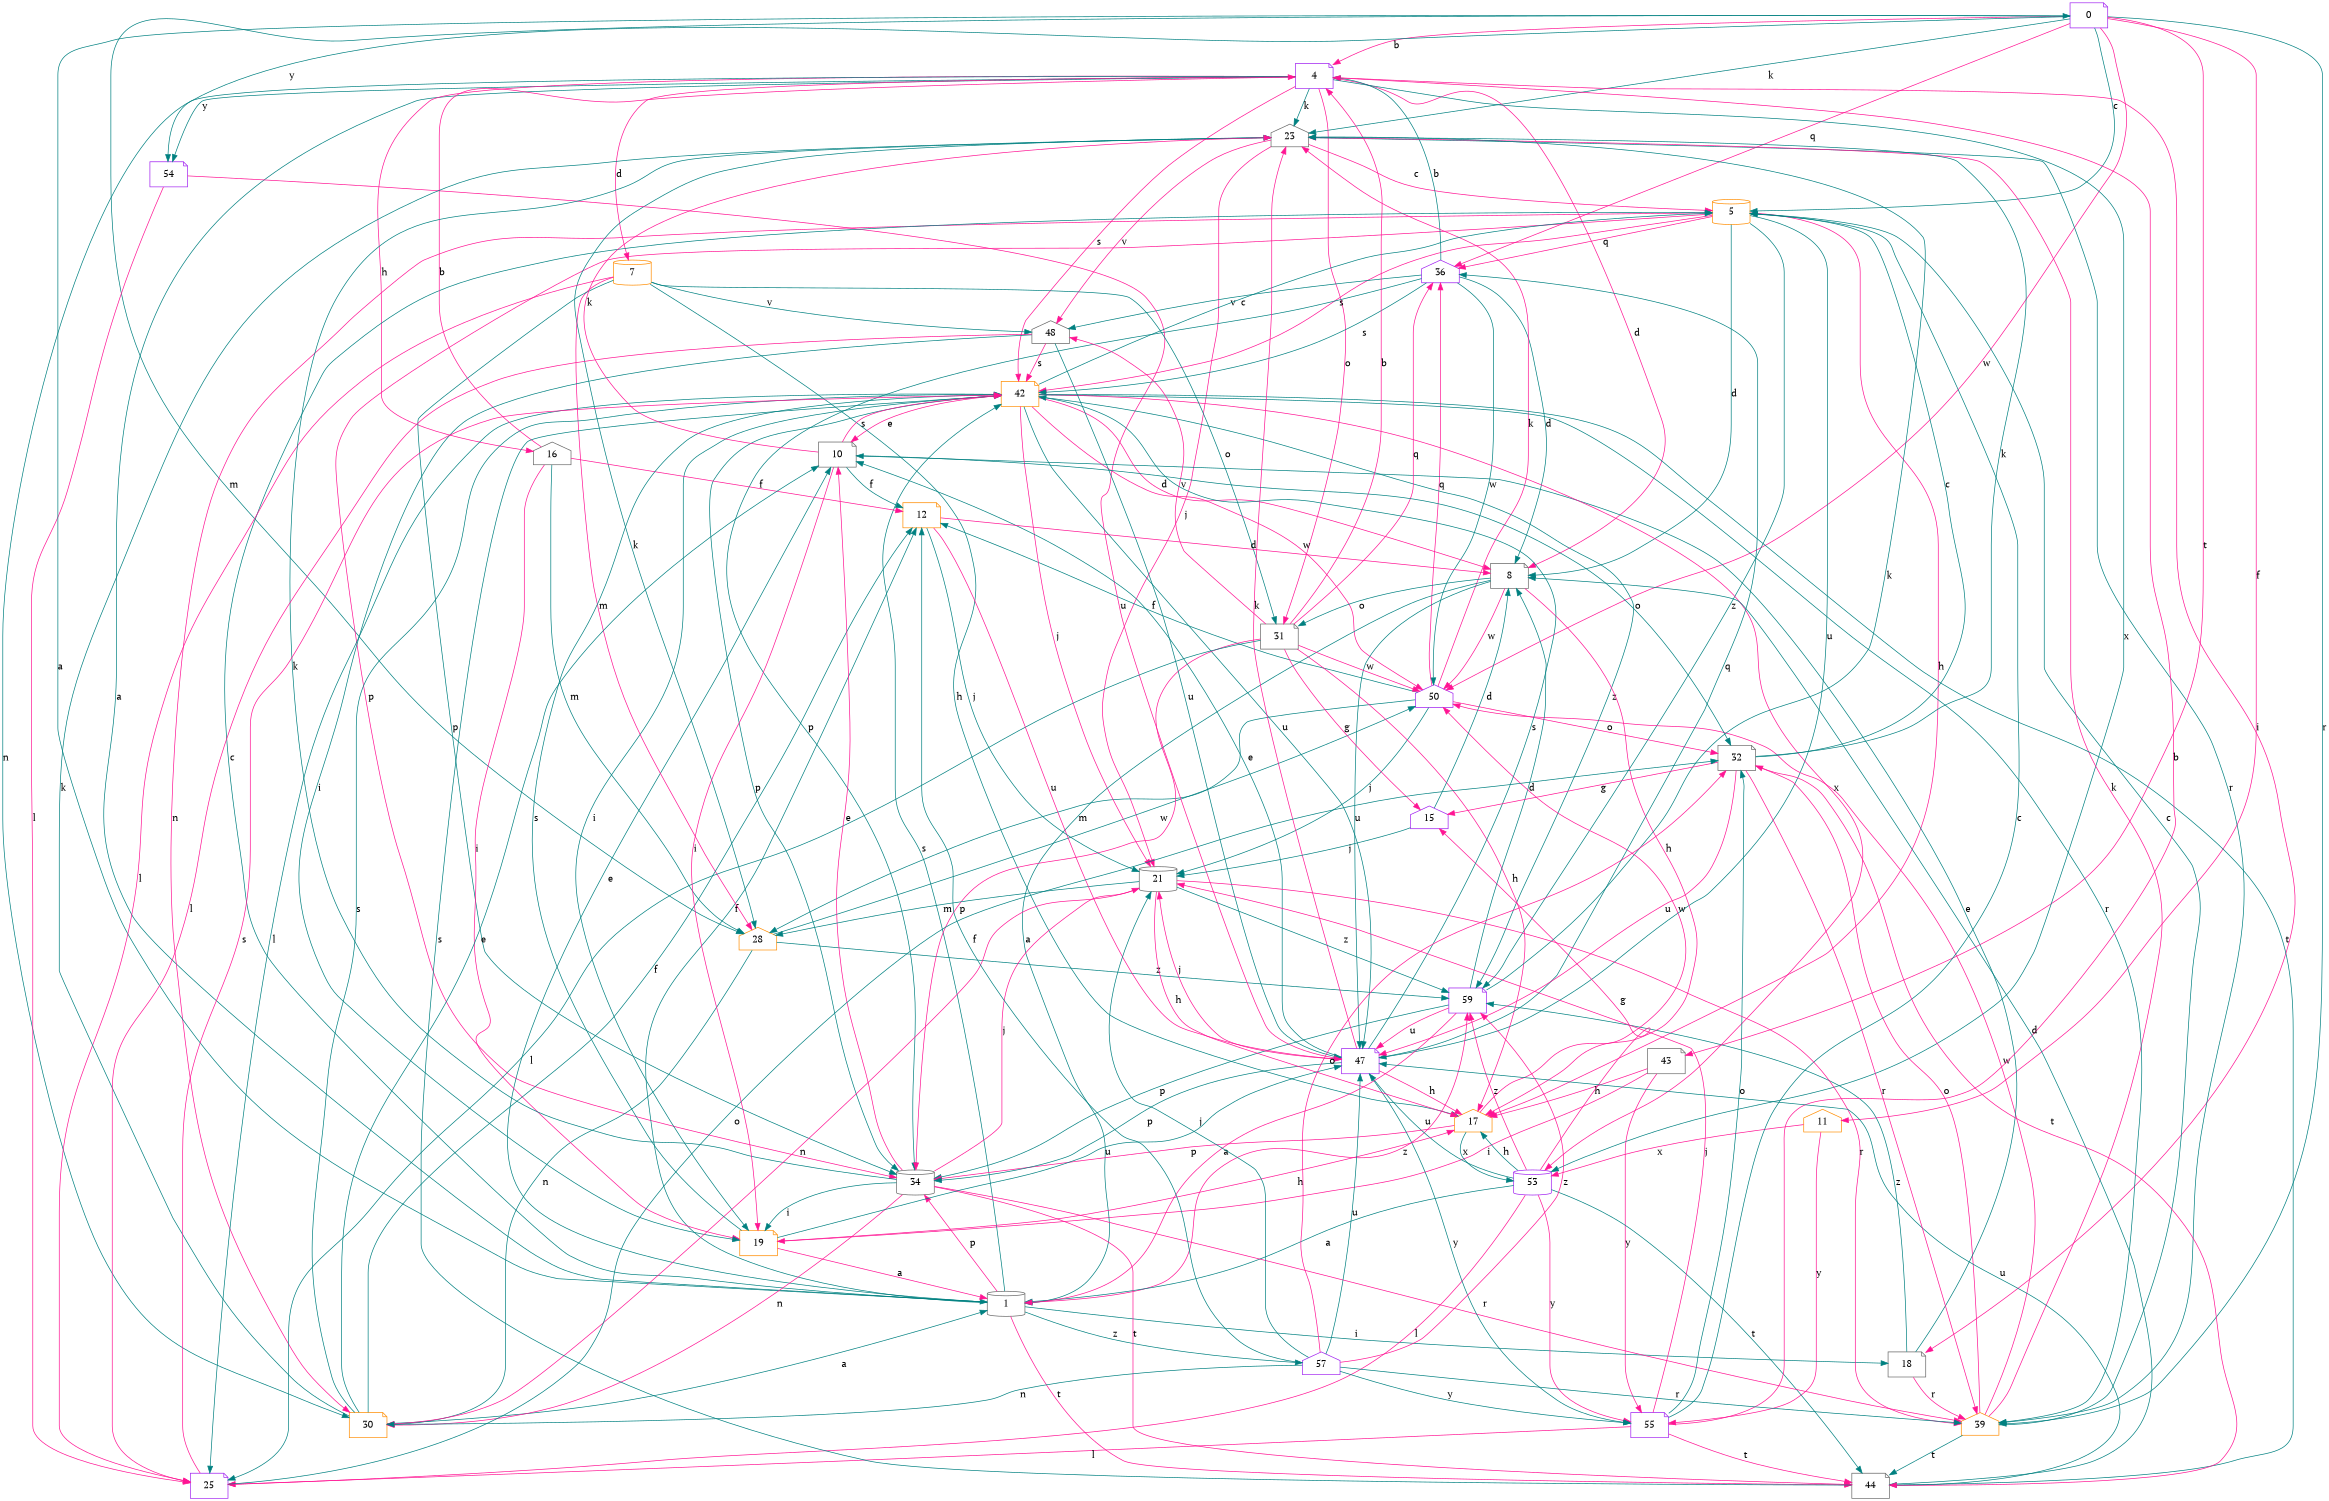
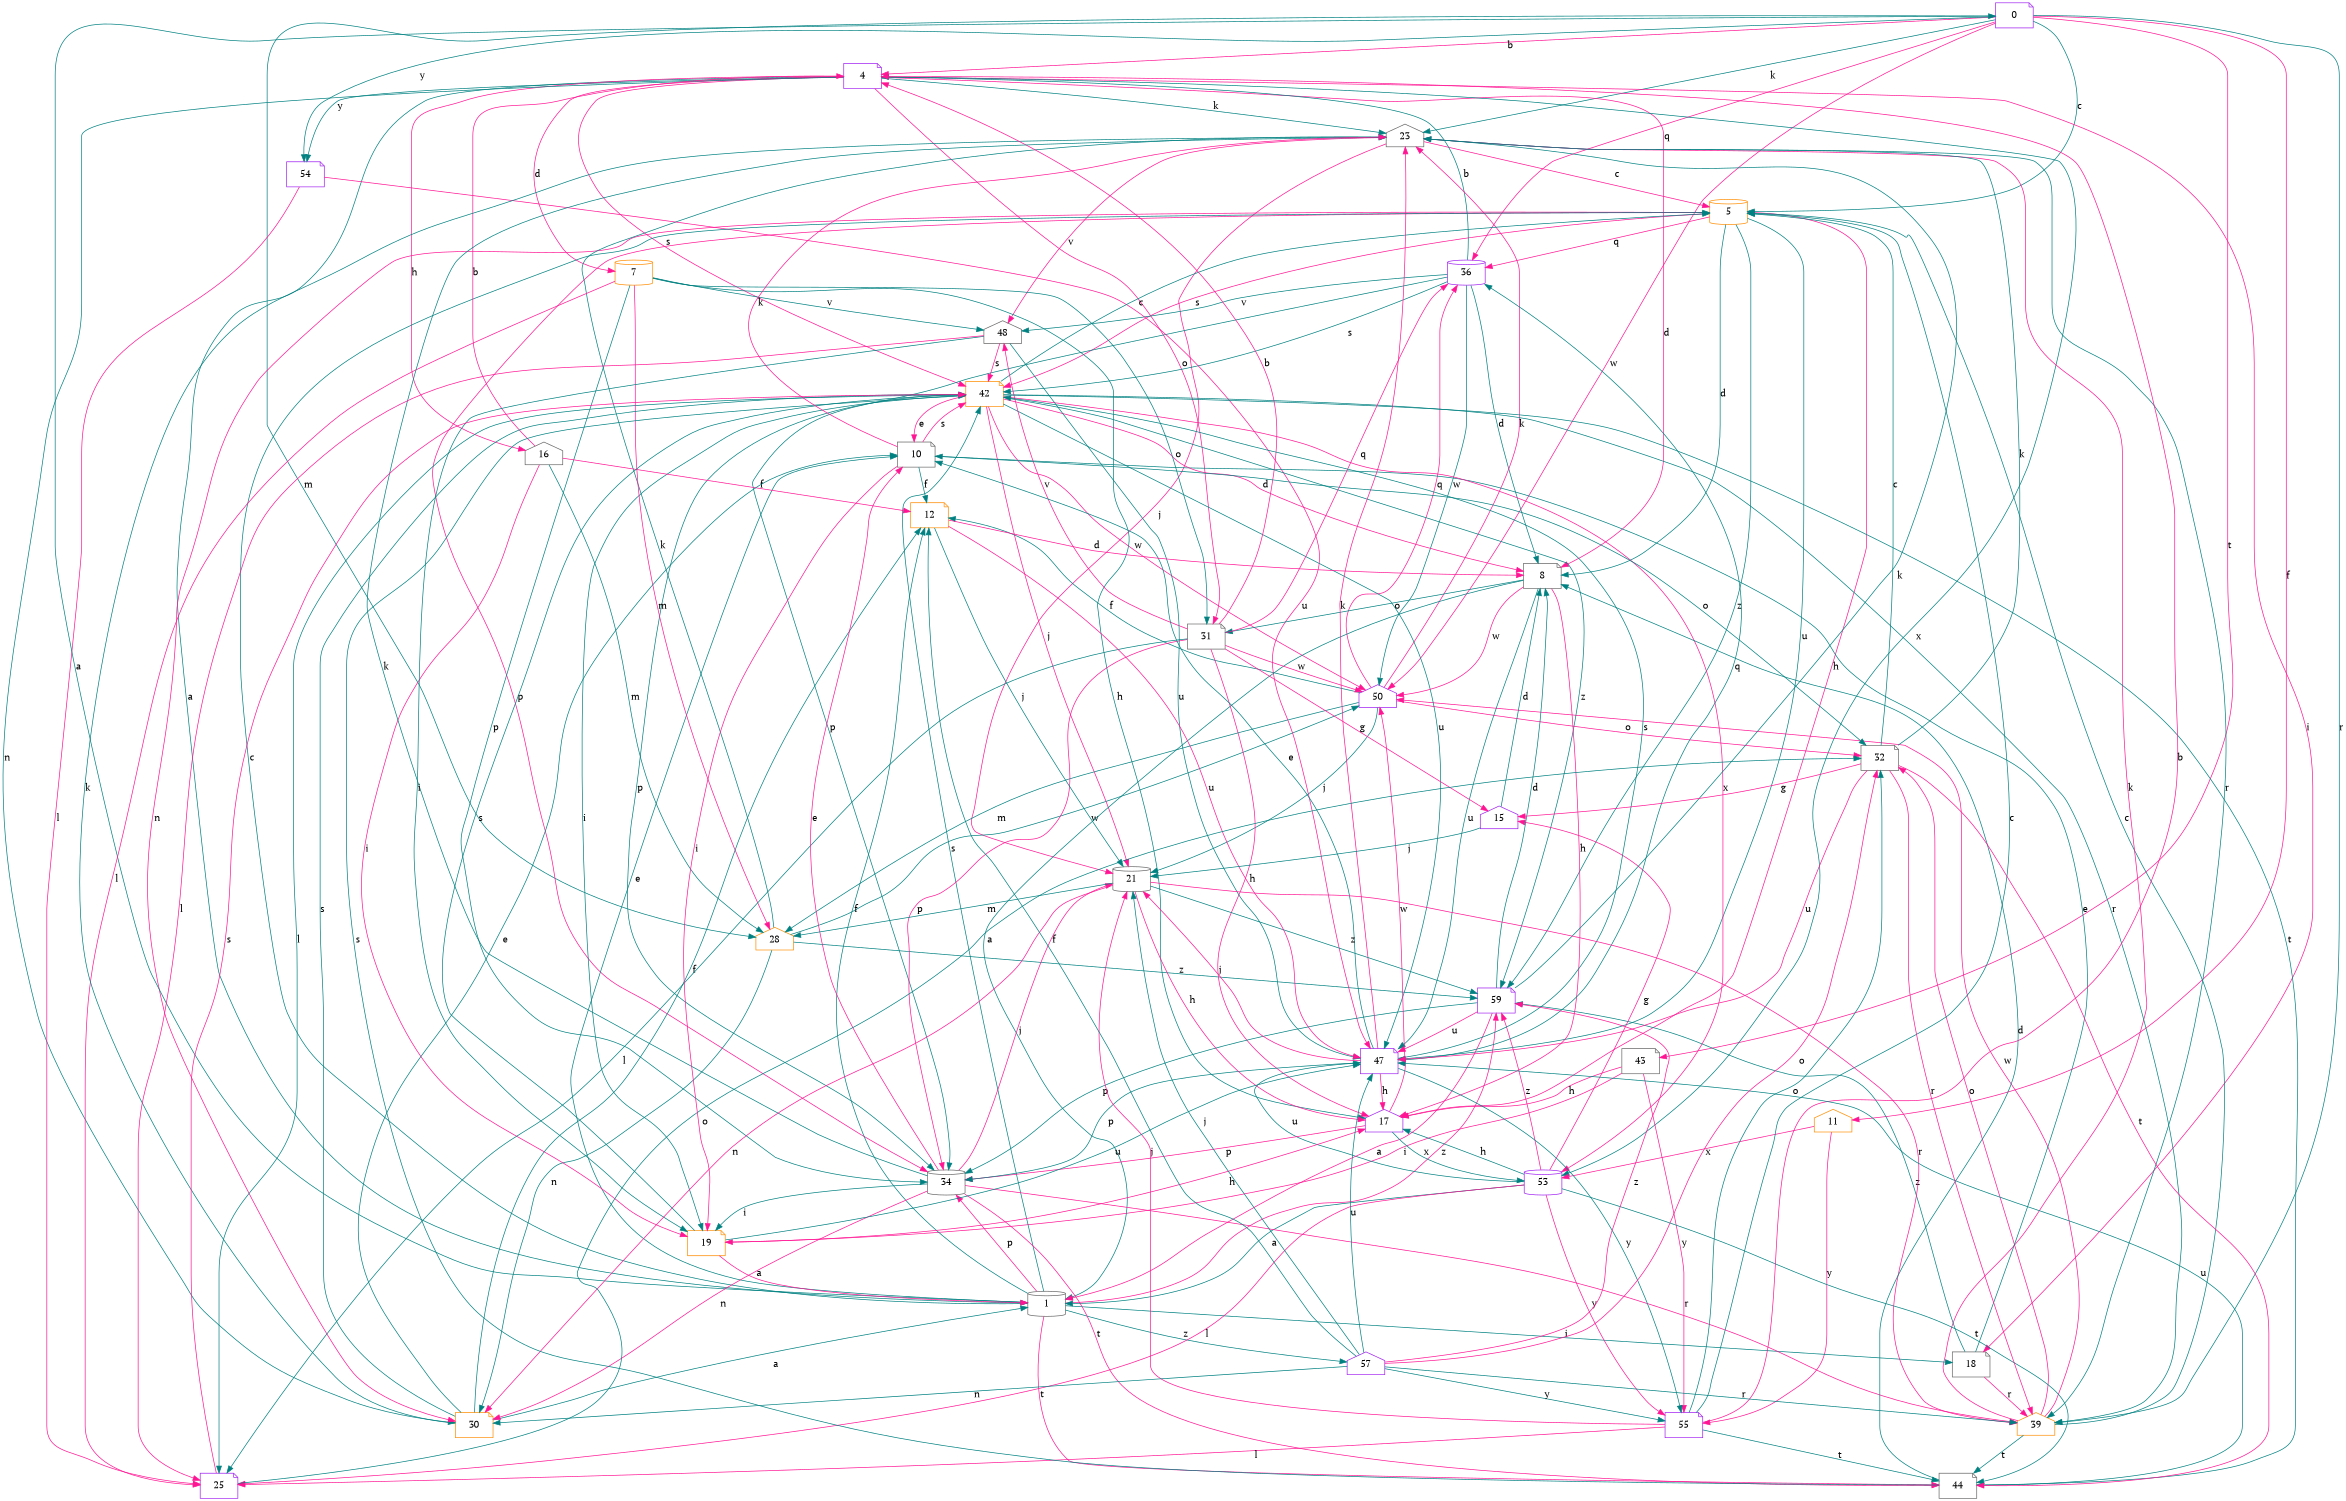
edge "23" -> "28": reversed
node "36": shape house -> cylinder
node "17": color darkorange -> purple
edge "55" -> "44": color deeppink -> teal
